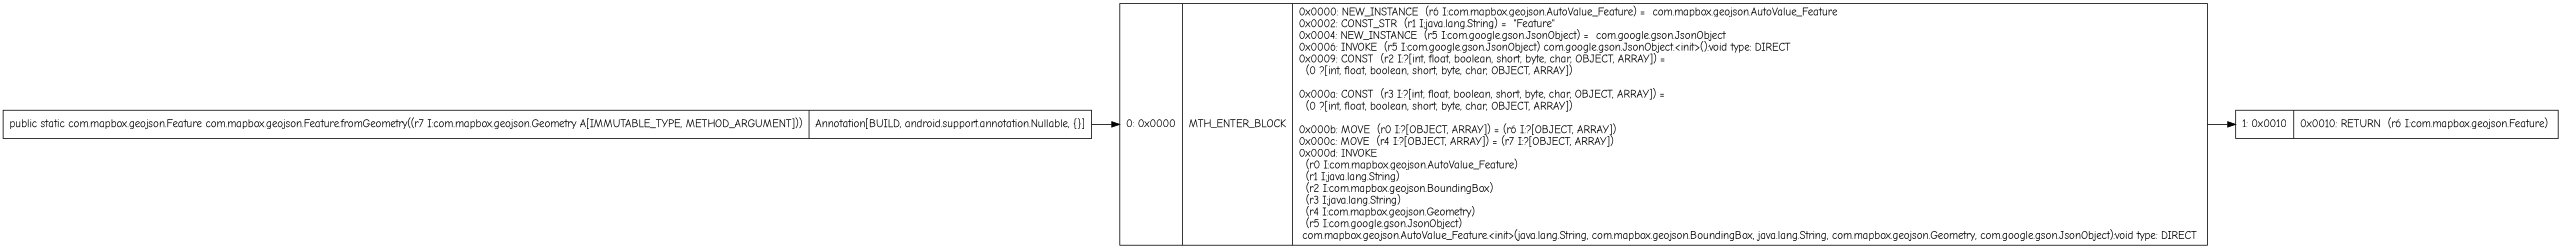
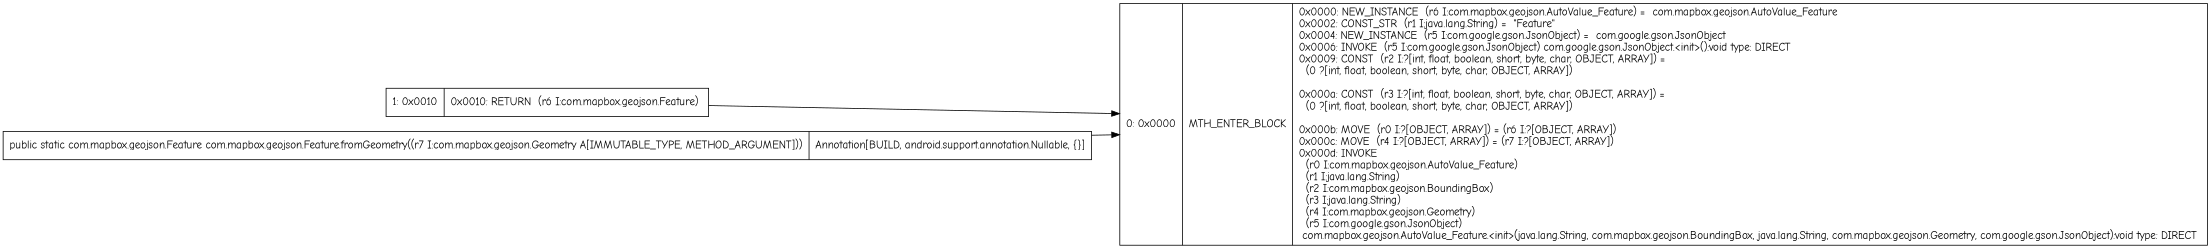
edge "0: 0x0000" -> "1: 0x0010": reversed
